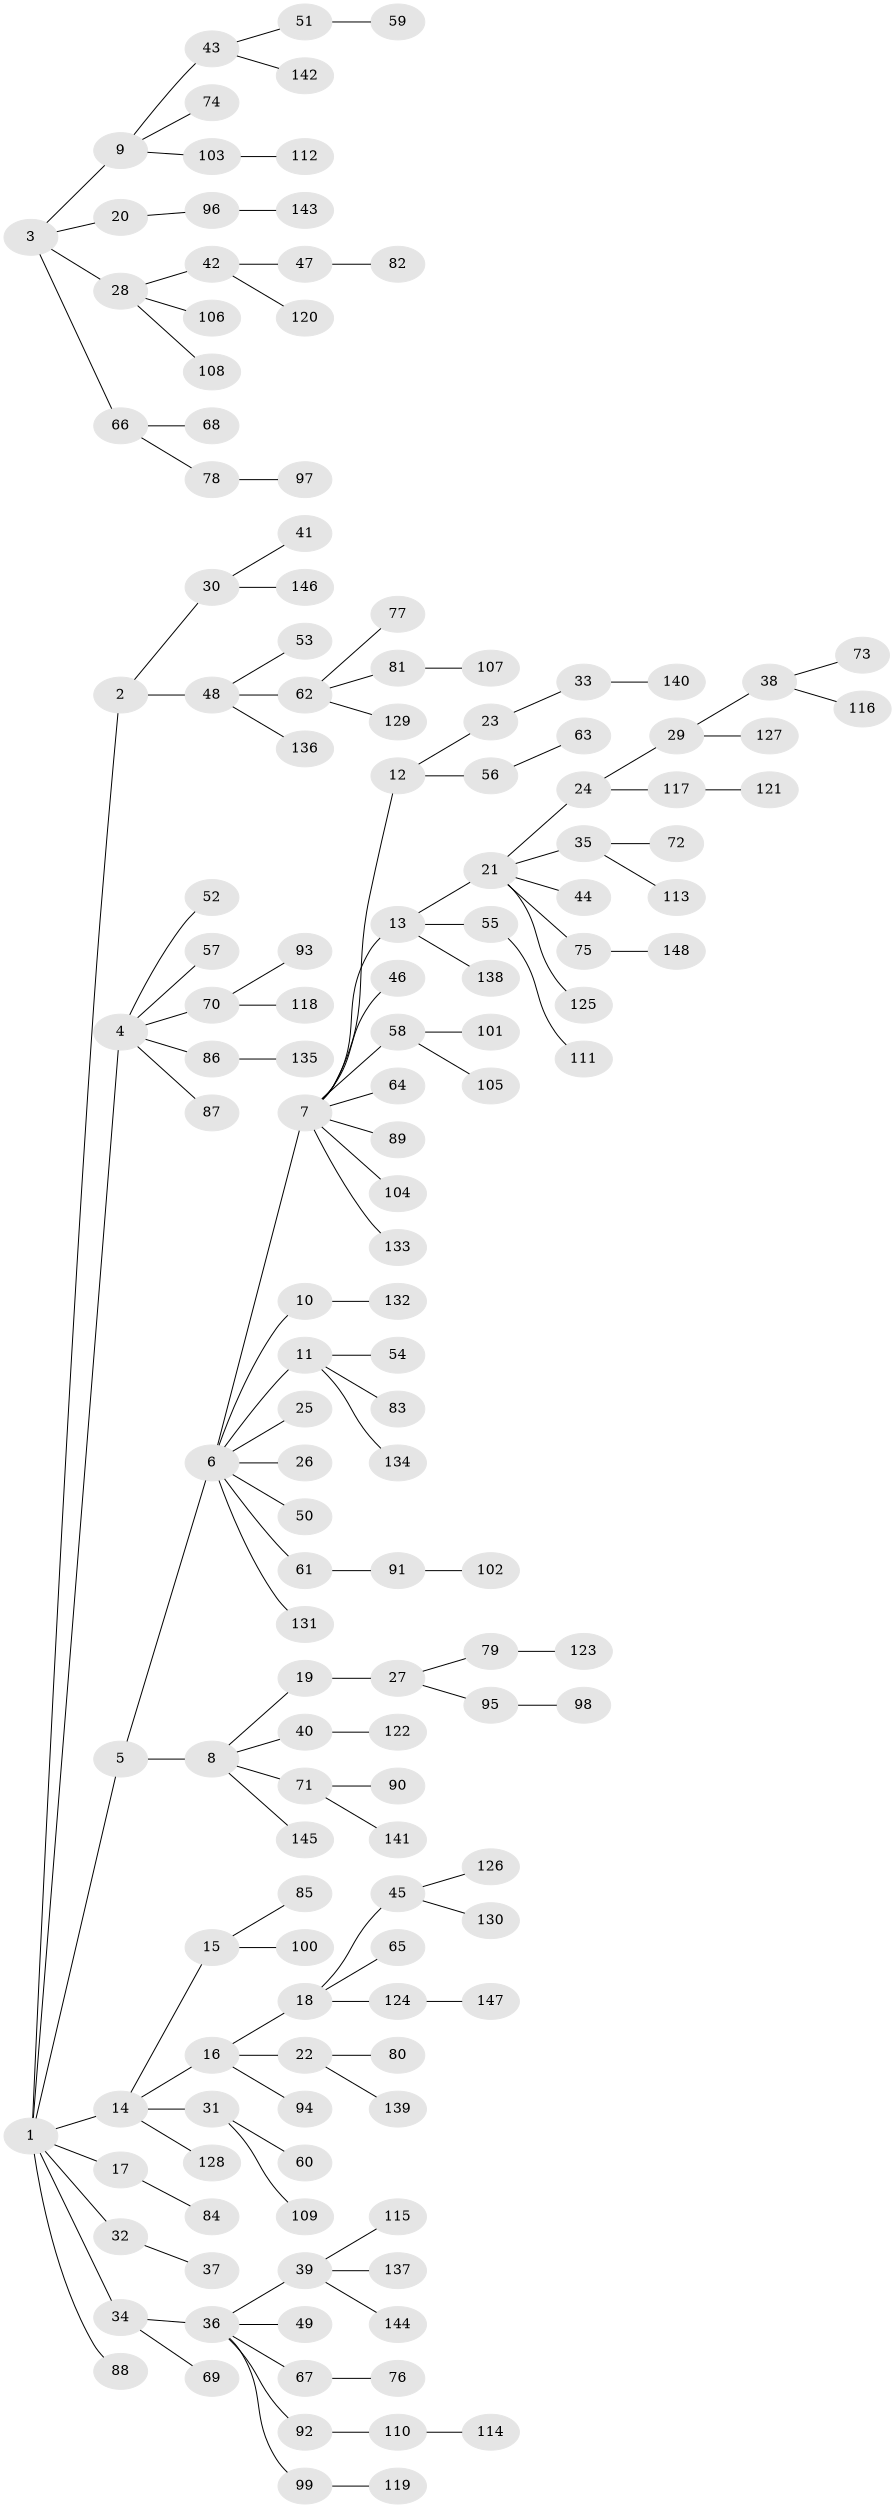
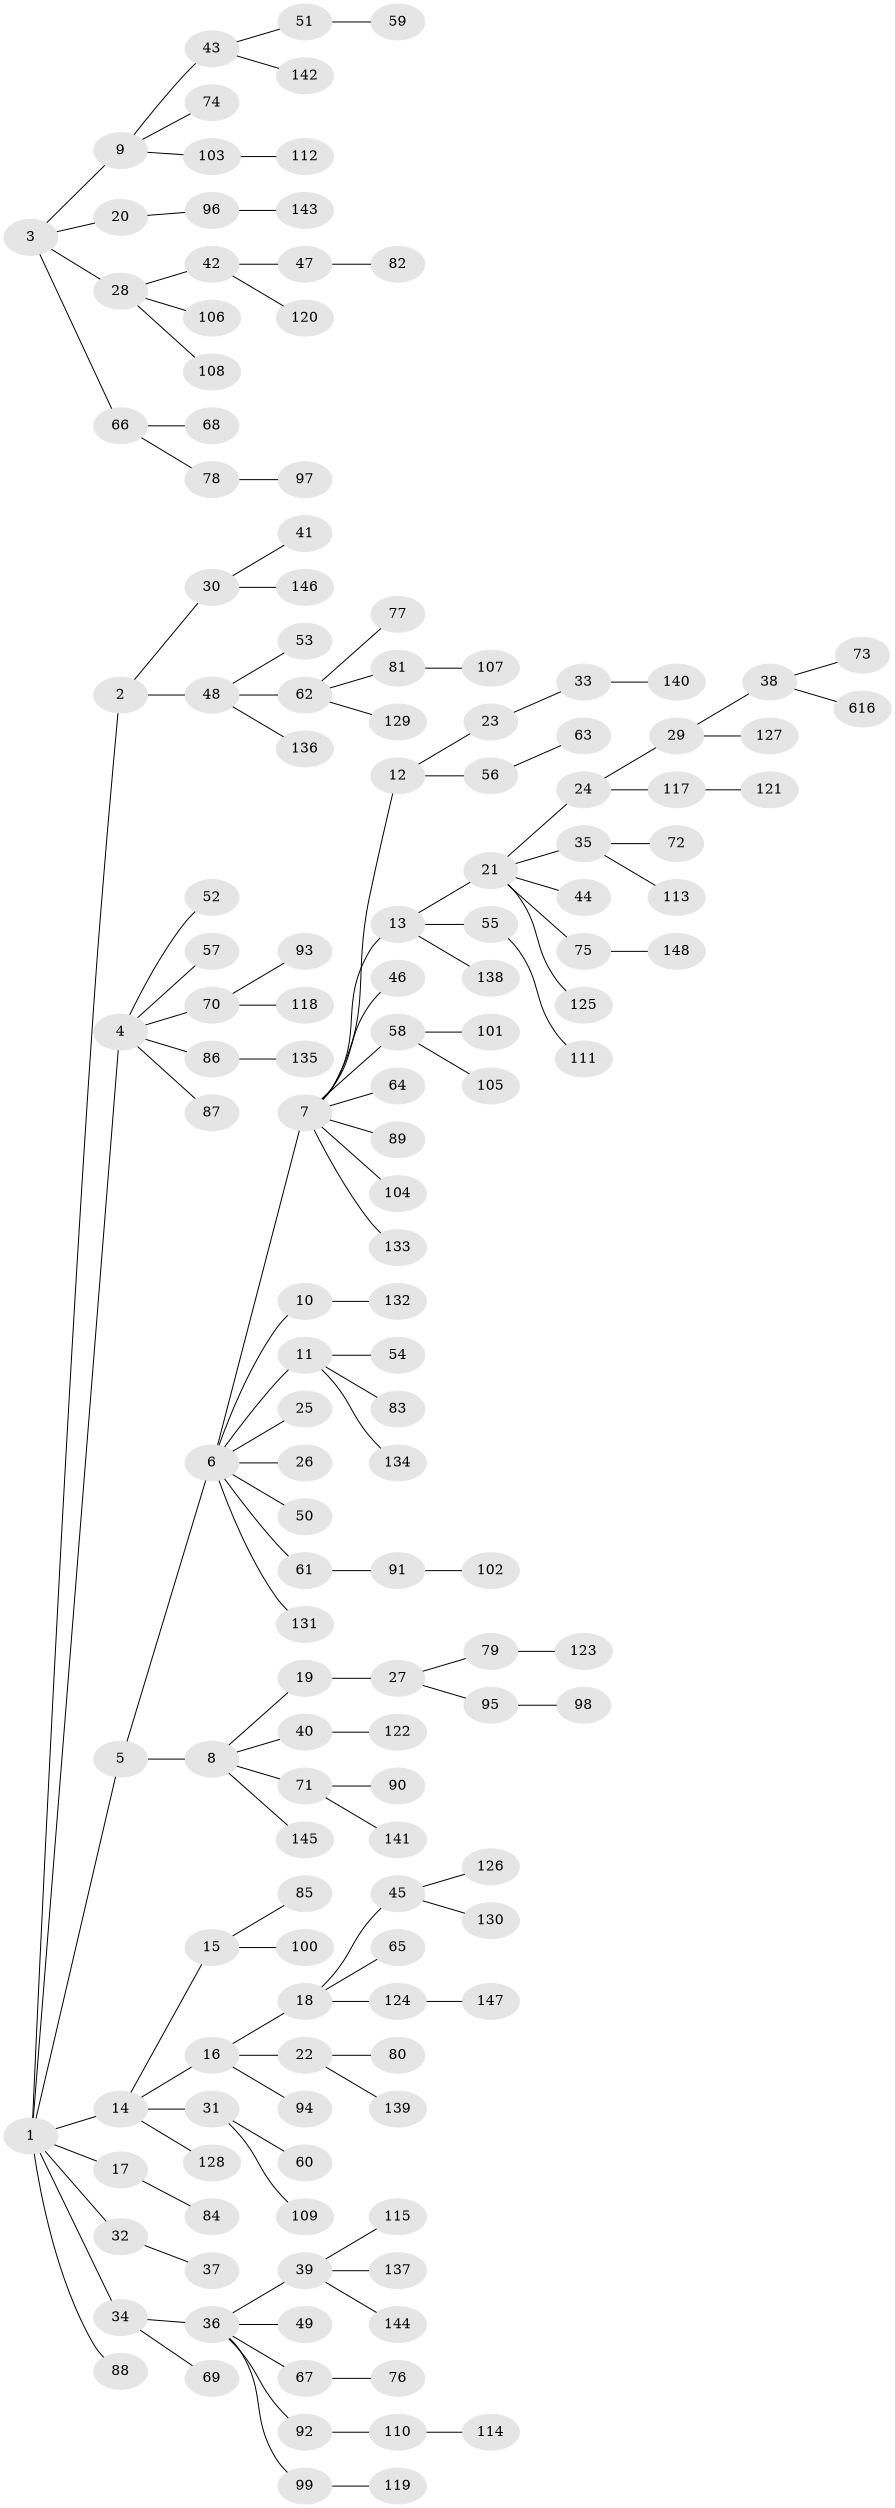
node "116": label "116" -> "616"
